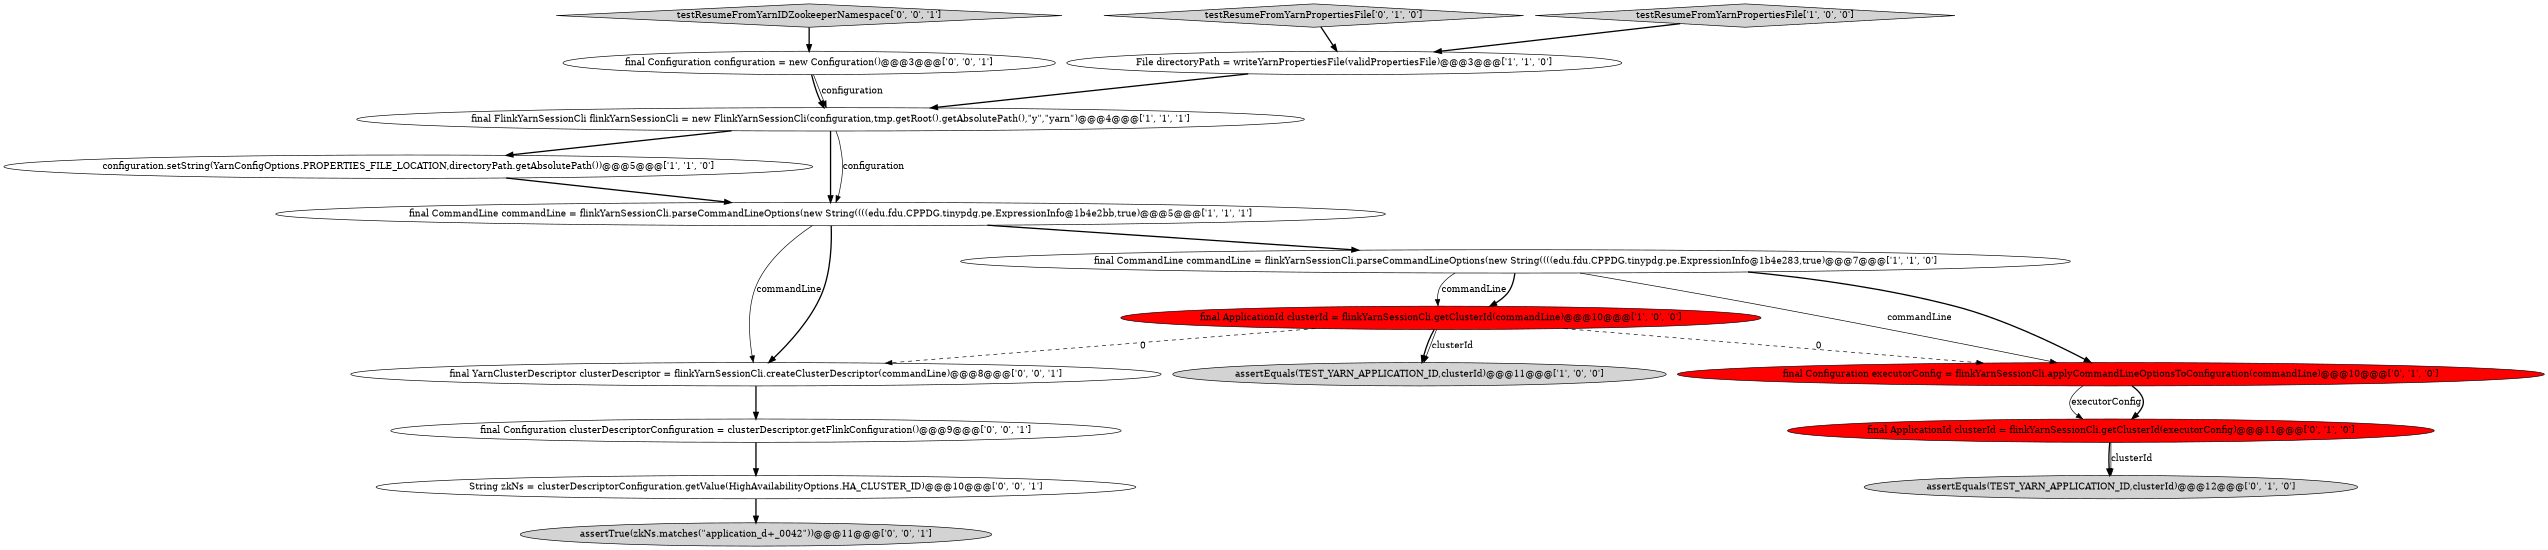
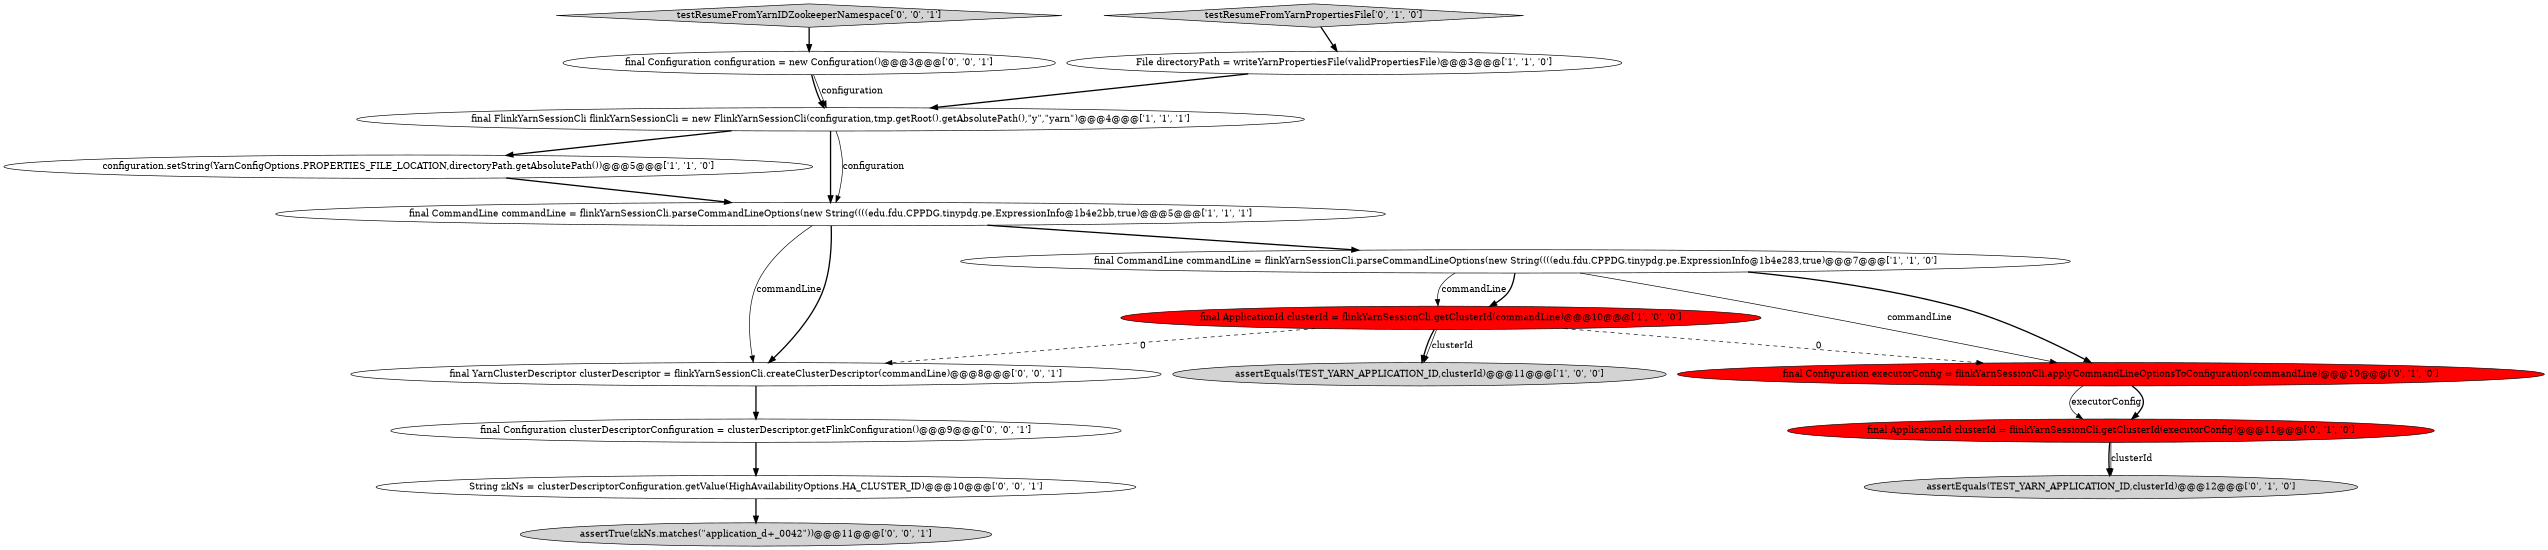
node "testResumeFromYarnPropertiesFile['1', '0', '0']": removed
